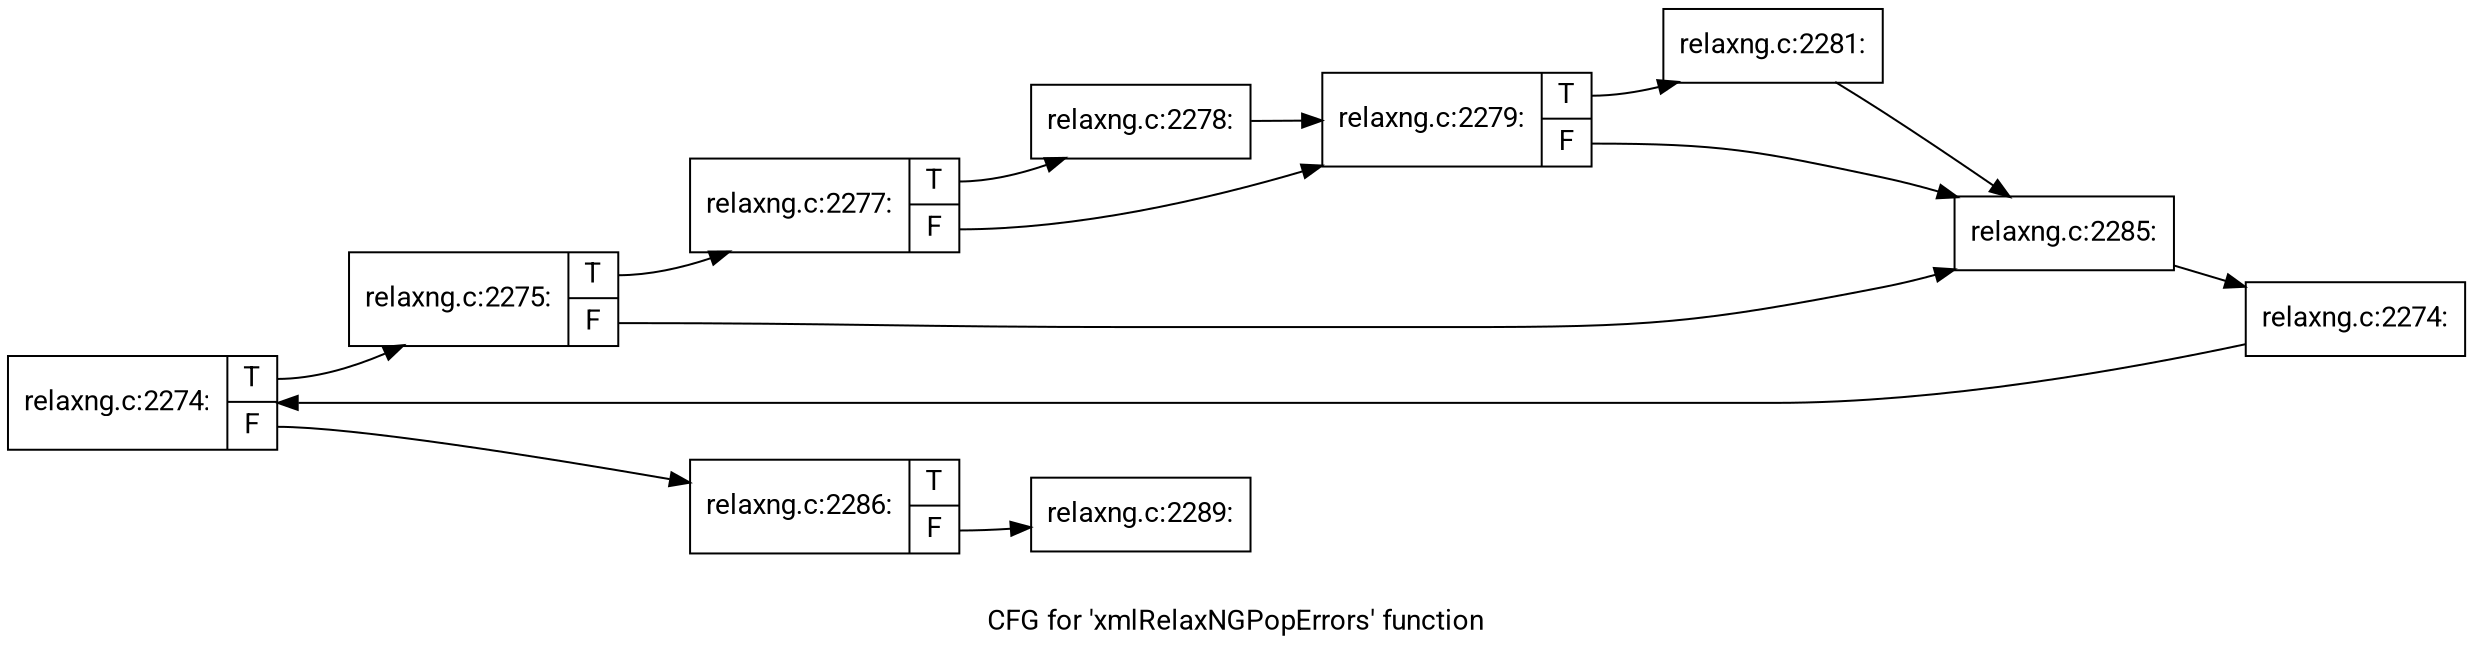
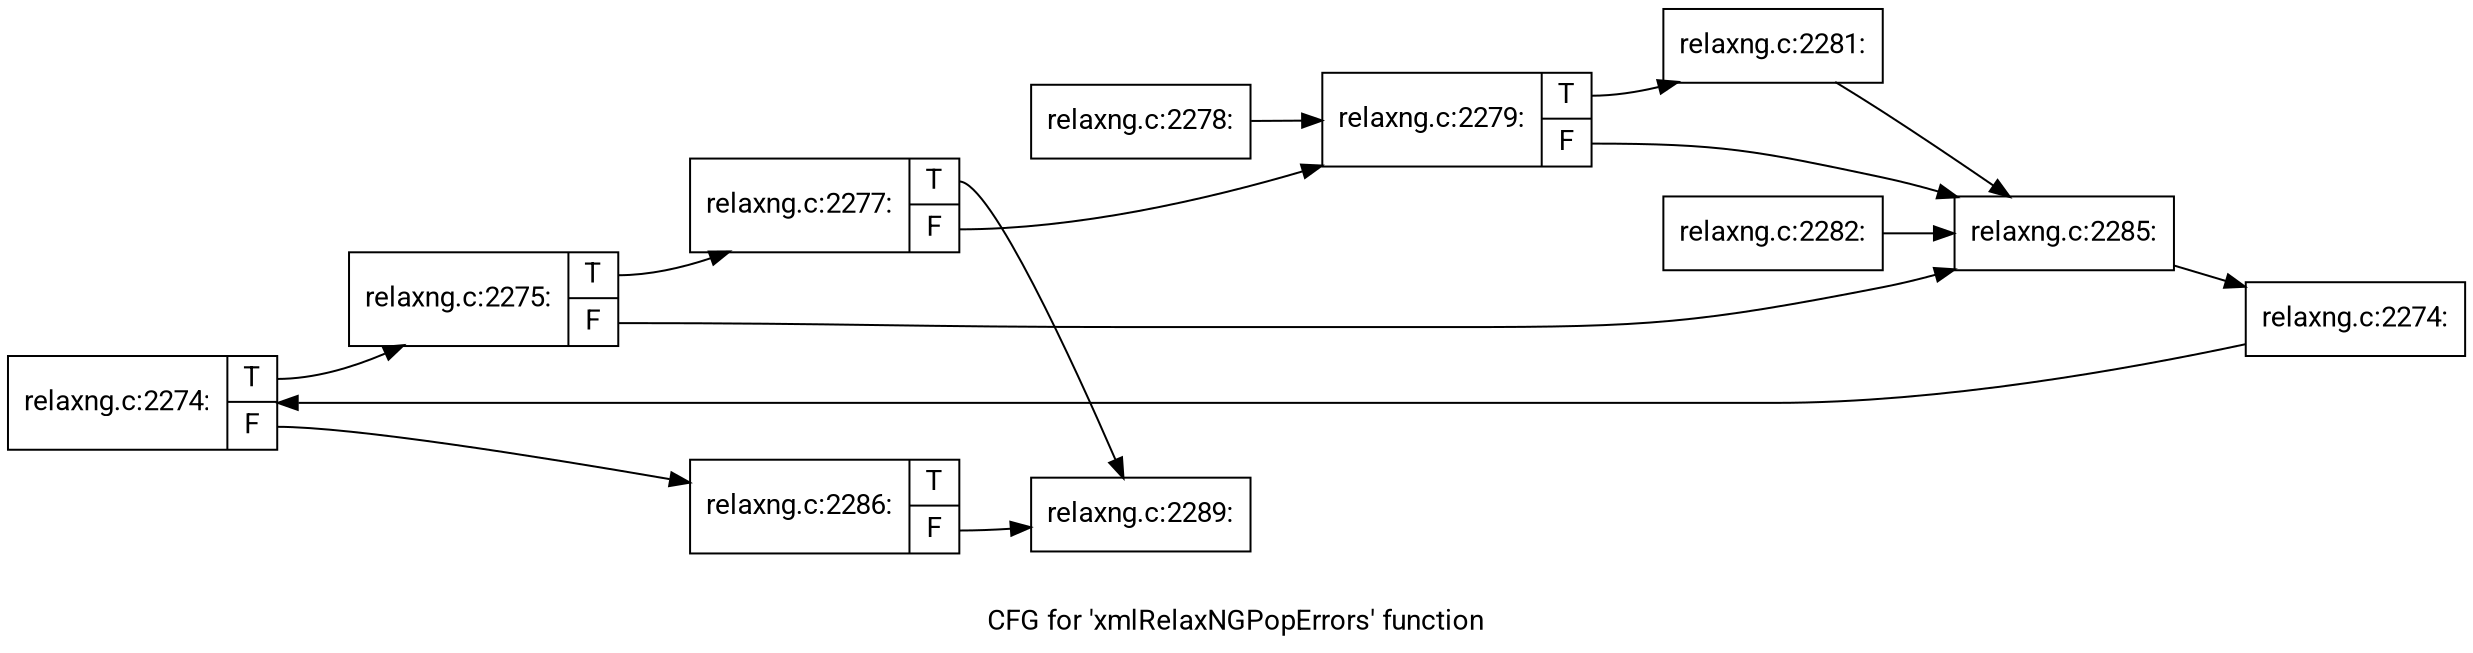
edge "relaxng.c:2277:" -> "relaxng.c:2278:": now "relaxng.c:2277:" -> "relaxng.c:2289:"
node "relaxng.c:2282:": added
